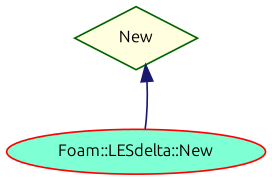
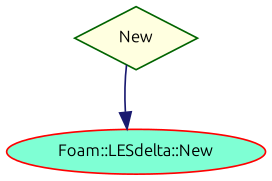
edge "Foam::LESdelta::New" -> "New": reversed
